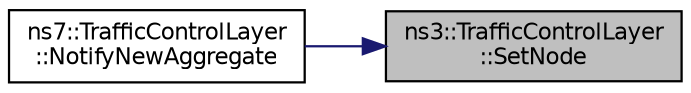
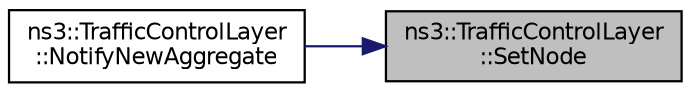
node "ns7::TrafficControlLayer ::NotifyNewAggregate": label "ns7::TrafficControlLayer ::NotifyNewAggregate" -> "ns3::TrafficControlLayer ::NotifyNewAggregate"
